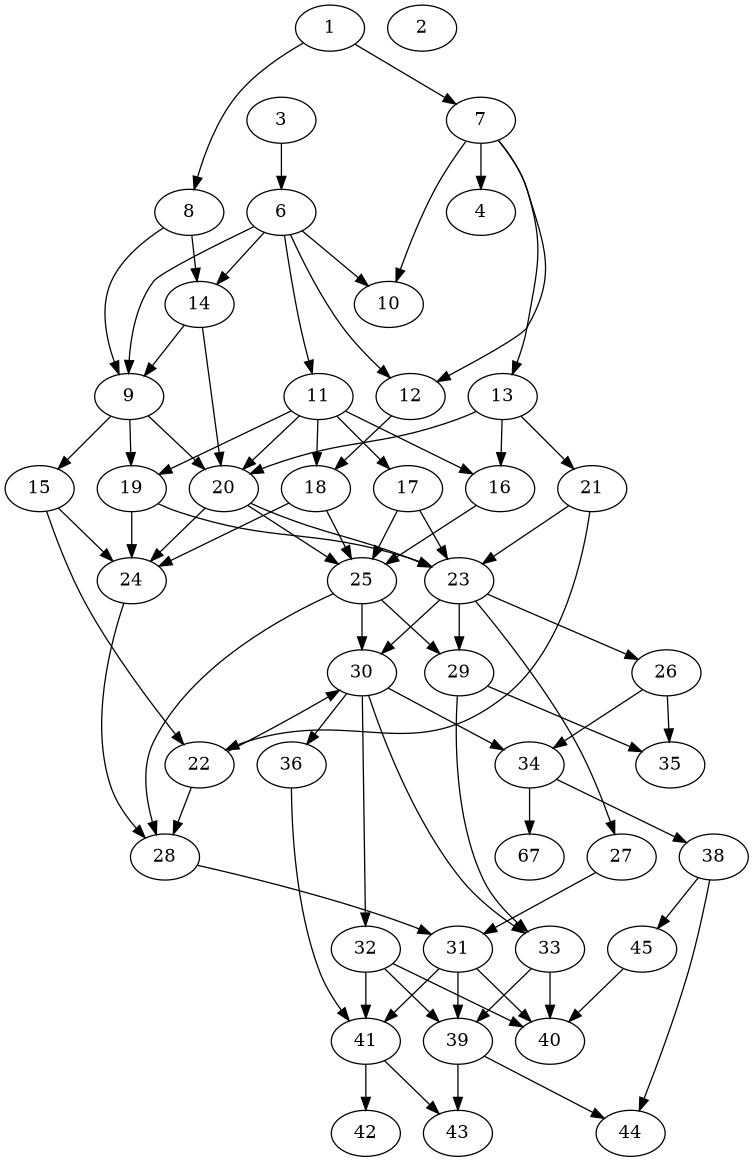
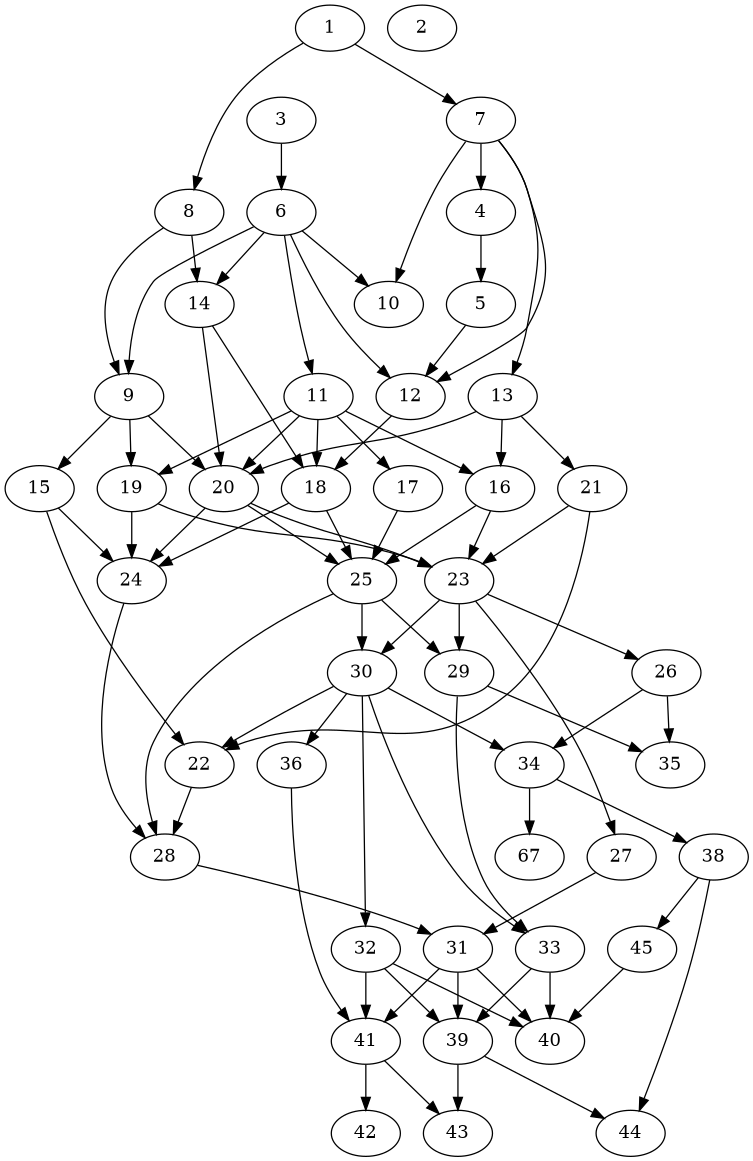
node "5": added
edge "14" -> "9": now "14" -> "18"
edge "17" -> "23": now "16" -> "23"
edge "22" -> "30": reversed
